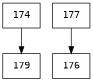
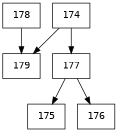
node "178": added
edge "174" -> "177": added
node "175": added
